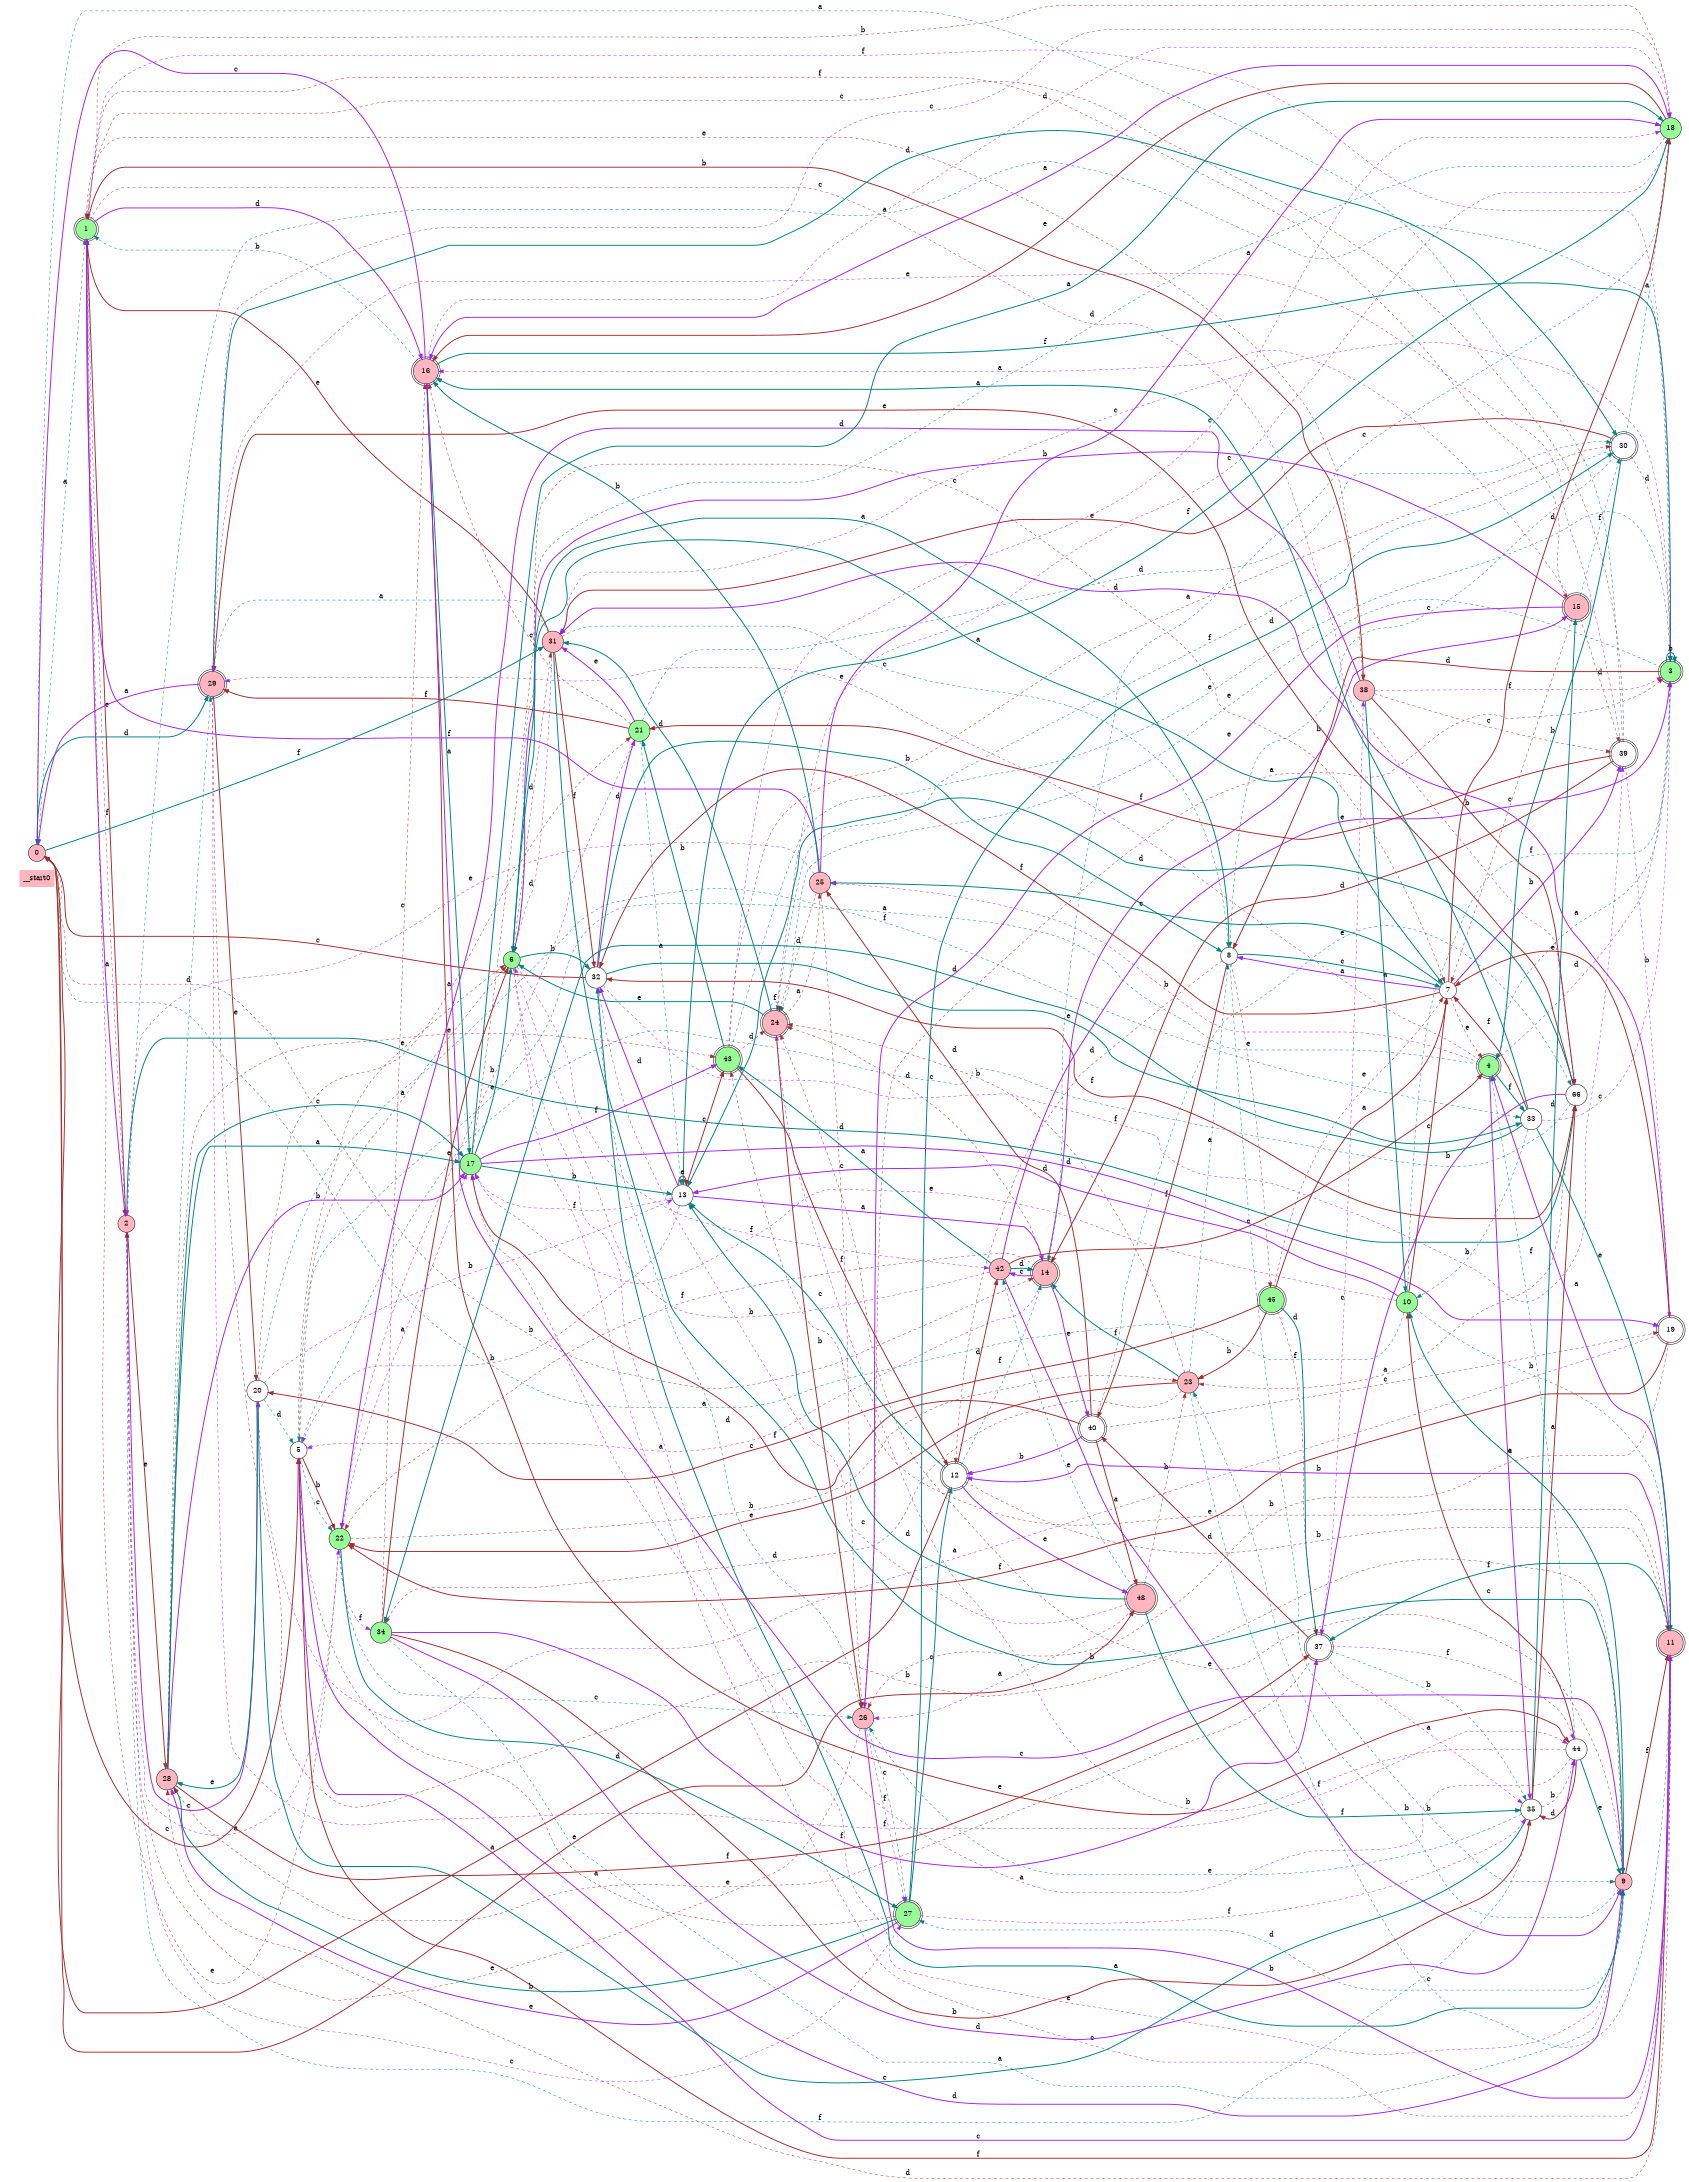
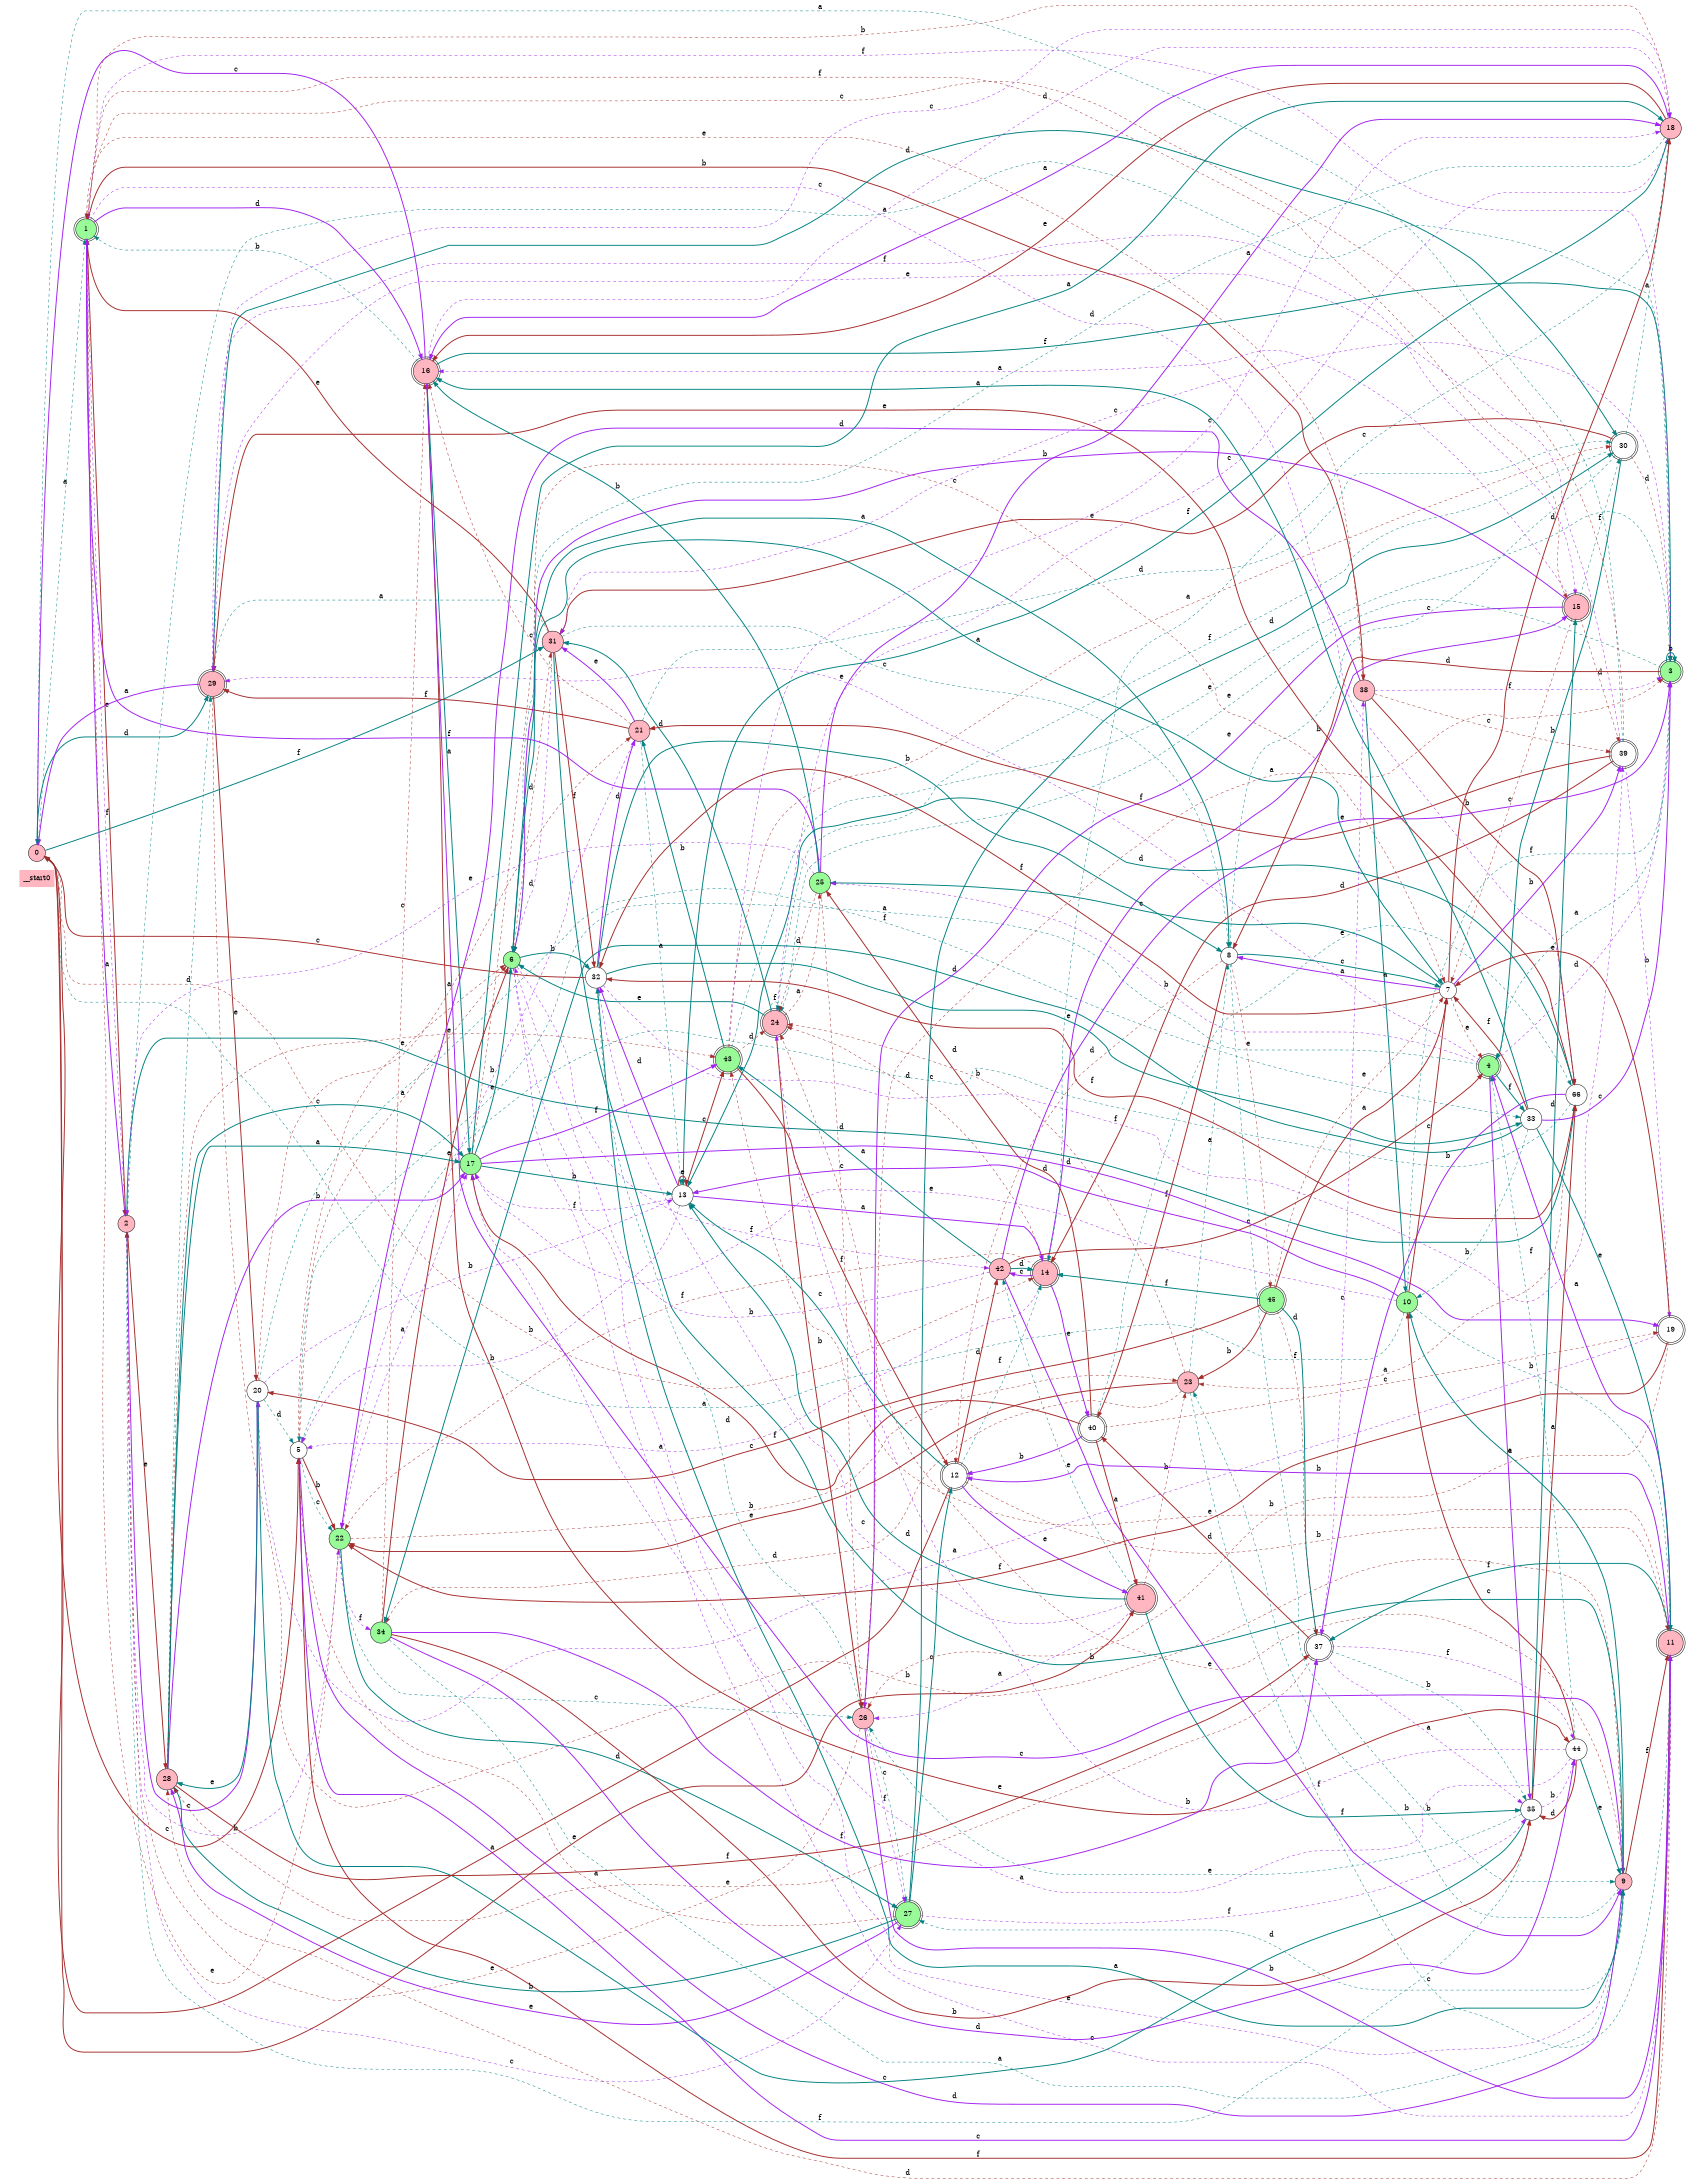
node "18": fillcolor palegreen -> lightpink
edge "19" -> "31": removed, label "d"
node "21": fillcolor palegreen -> lightpink
node "25": fillcolor lightpink -> palegreen
edge "33" -> "3": style dashed -> bold
edge "23" -> "14": now "45" -> "14"
node "48": label "48" -> "41"
edge "29" -> "44": now "29" -> "15"
edge "2" -> "22": label "a" -> "b"
